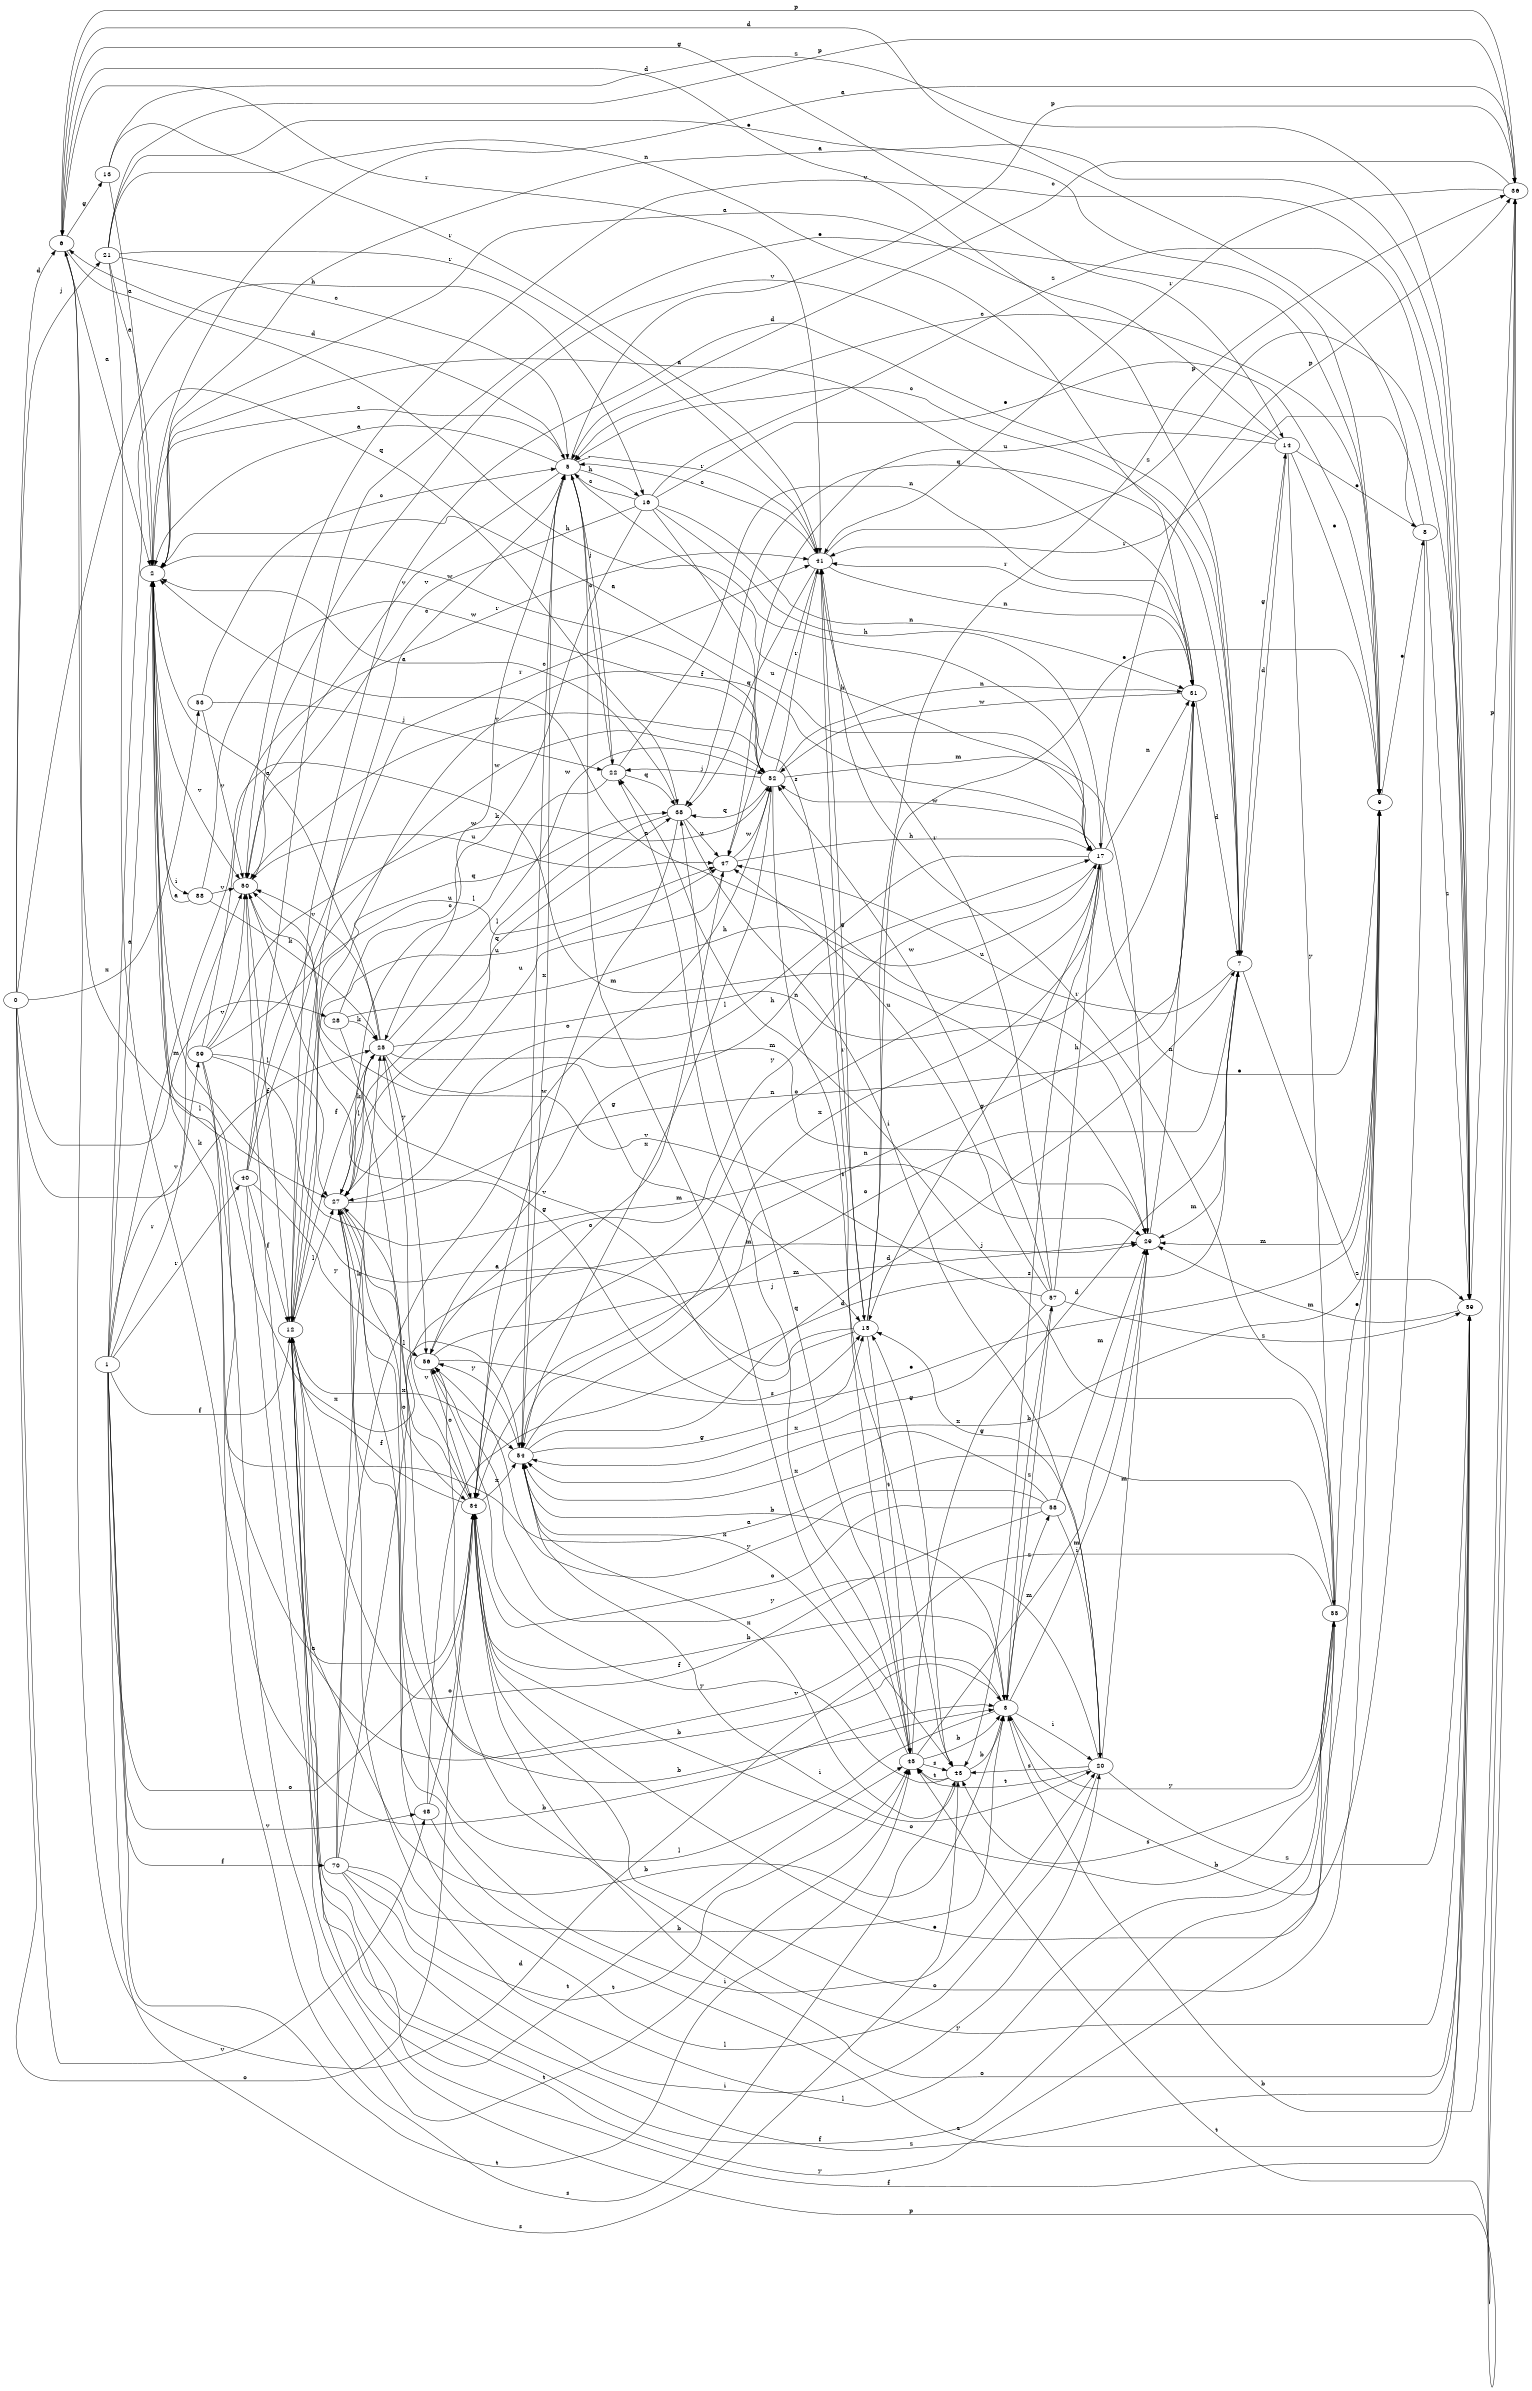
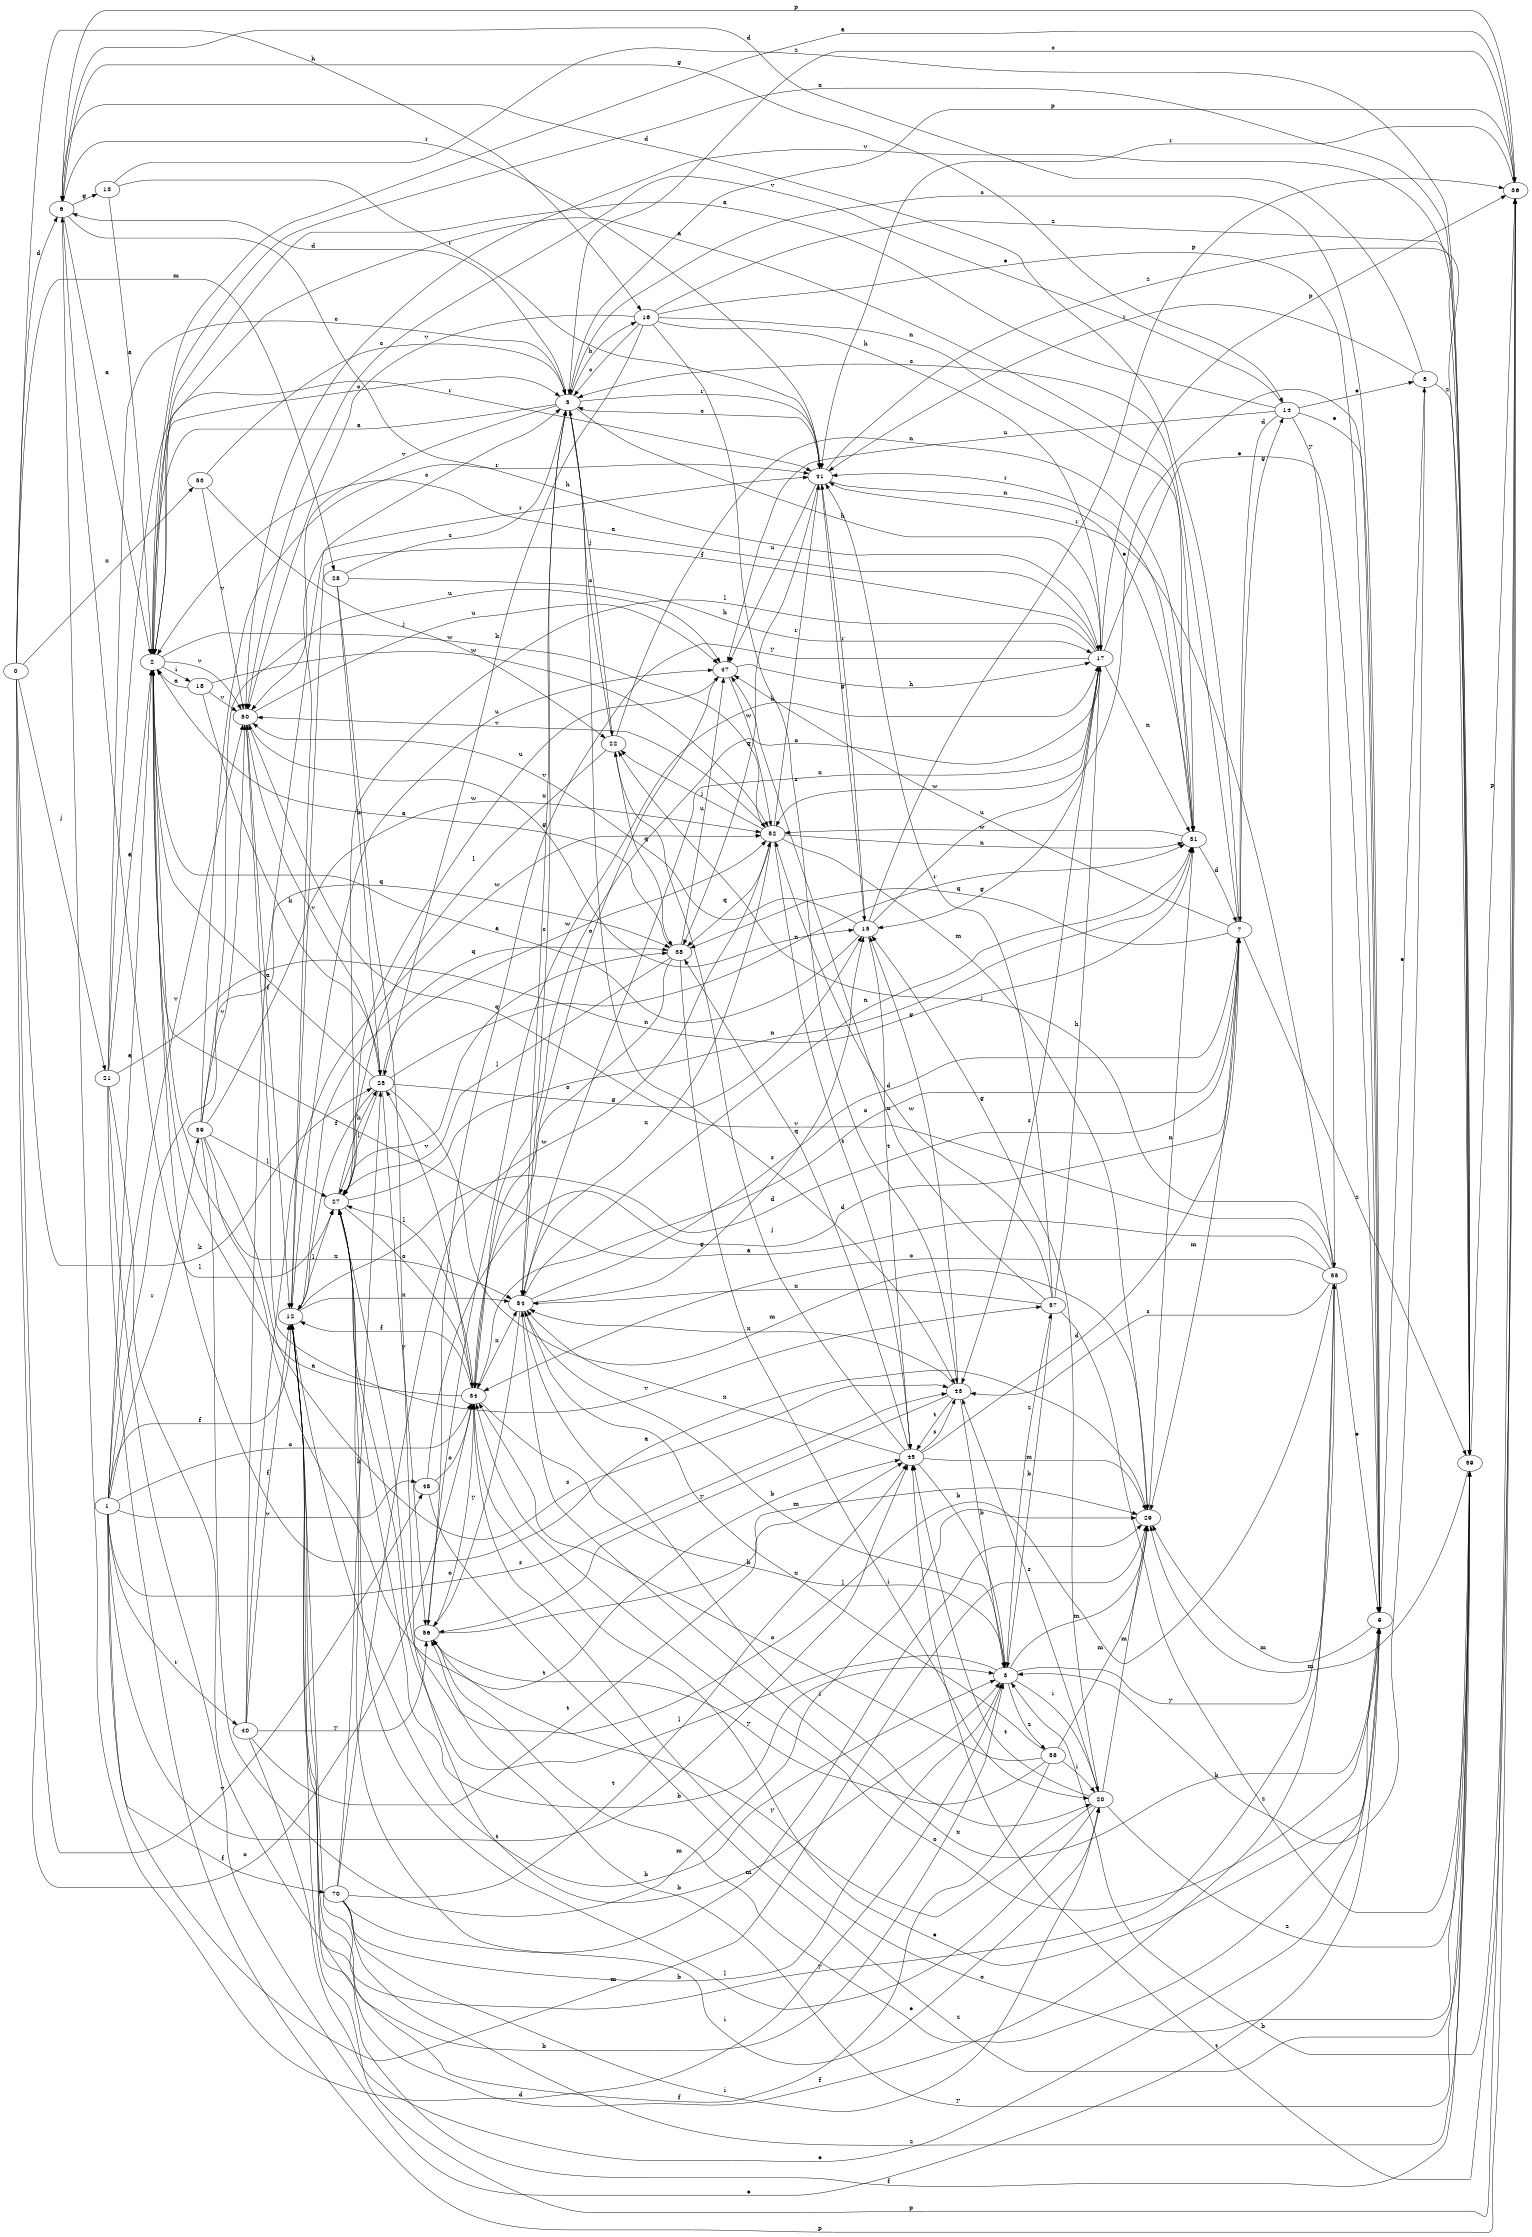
node "88": label "88" -> "18"
edge "57" -> "50": reversed
